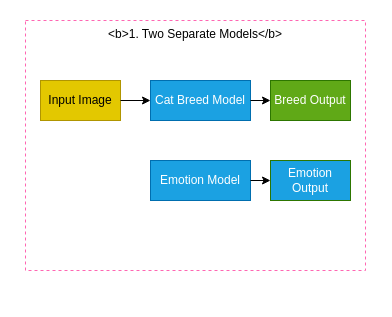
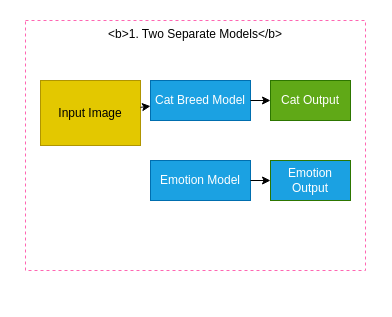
node "Input Image": size 80x40 -> 100x65
node "Breed Output": label "Breed Output" -> "Cat Output"
